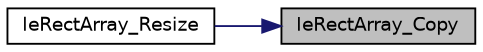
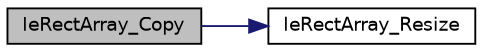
edge "leRectArray_Resize" -> "leRectArray_Copy": reversed
